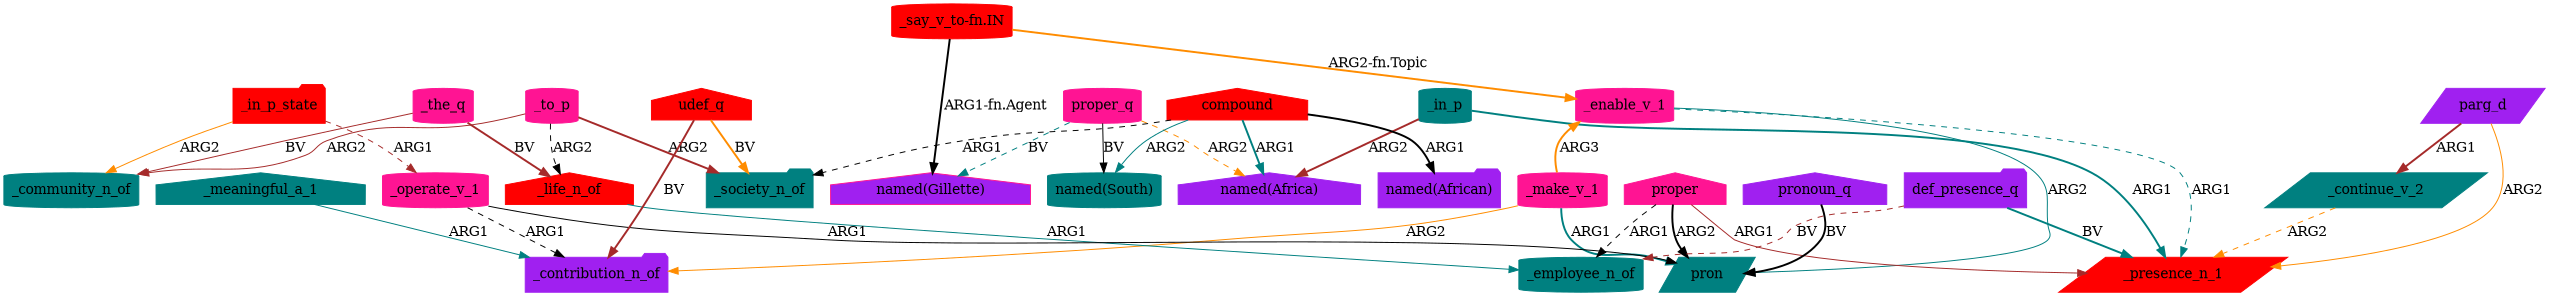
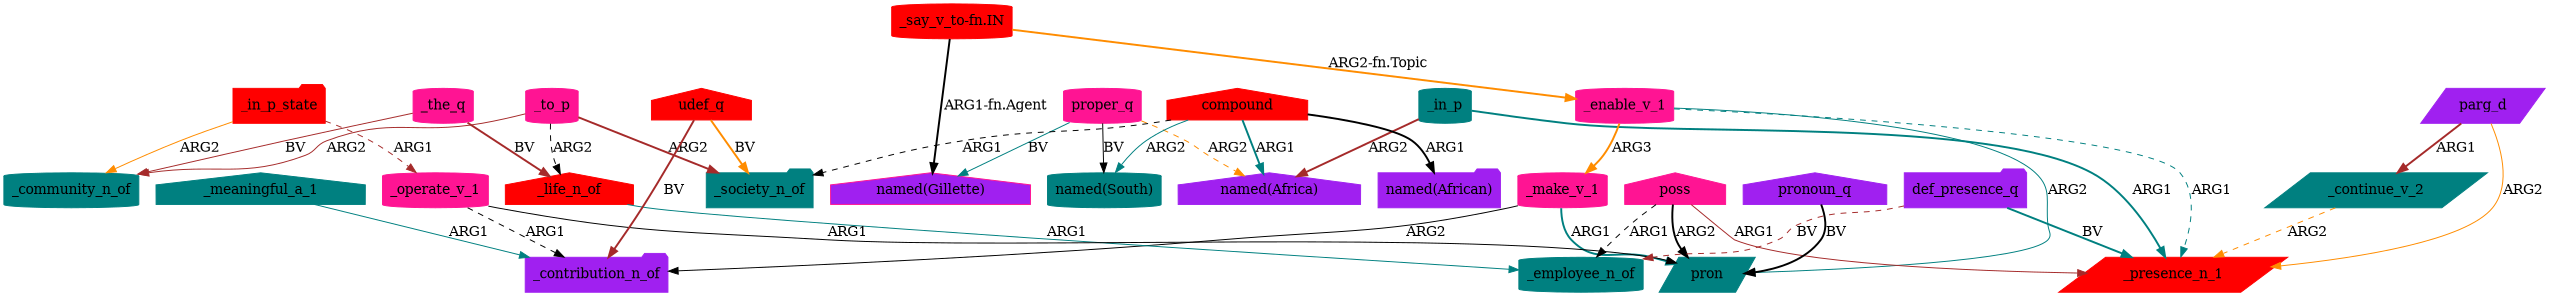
edge "proper_q" -> "named(Gillette)": style dashed -> solid
edge "_make_v_1" -> "_enable_v_1": reversed
node "proper": label "proper" -> "poss"
edge "_make_v_1" -> "_contribution_n_of": color darkorange -> black
